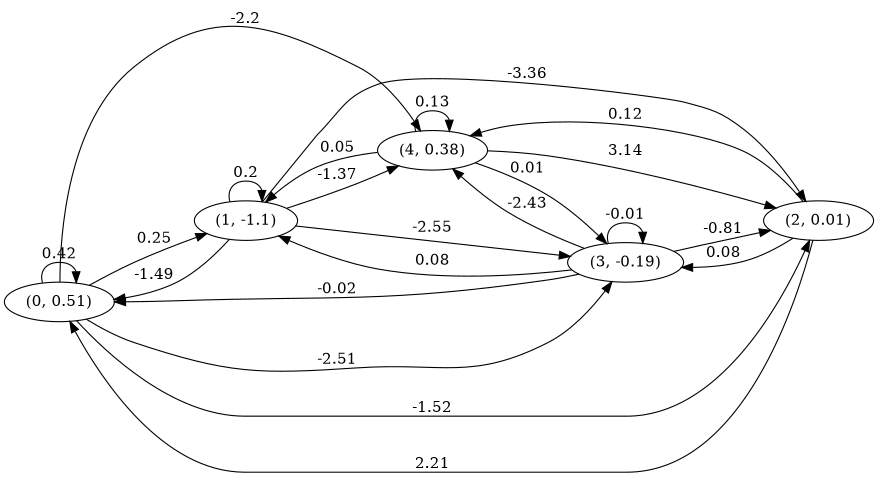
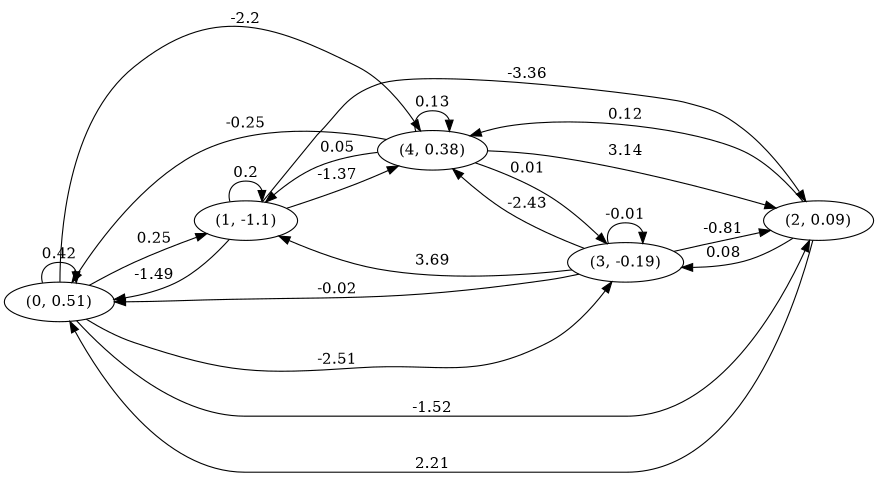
edge "(4, 0.38)" -> "(0, 0.51)": added, label "-0.25"
node "(2, 0.01)": label "(2, 0.01)" -> "(2, 0.09)"
edge "(1, -1.1)" -> "(3, -0.19)": removed, label "-2.55"
edge "(3, -0.19)" -> "(1, -1.1)": label "0.08" -> "3.69"
